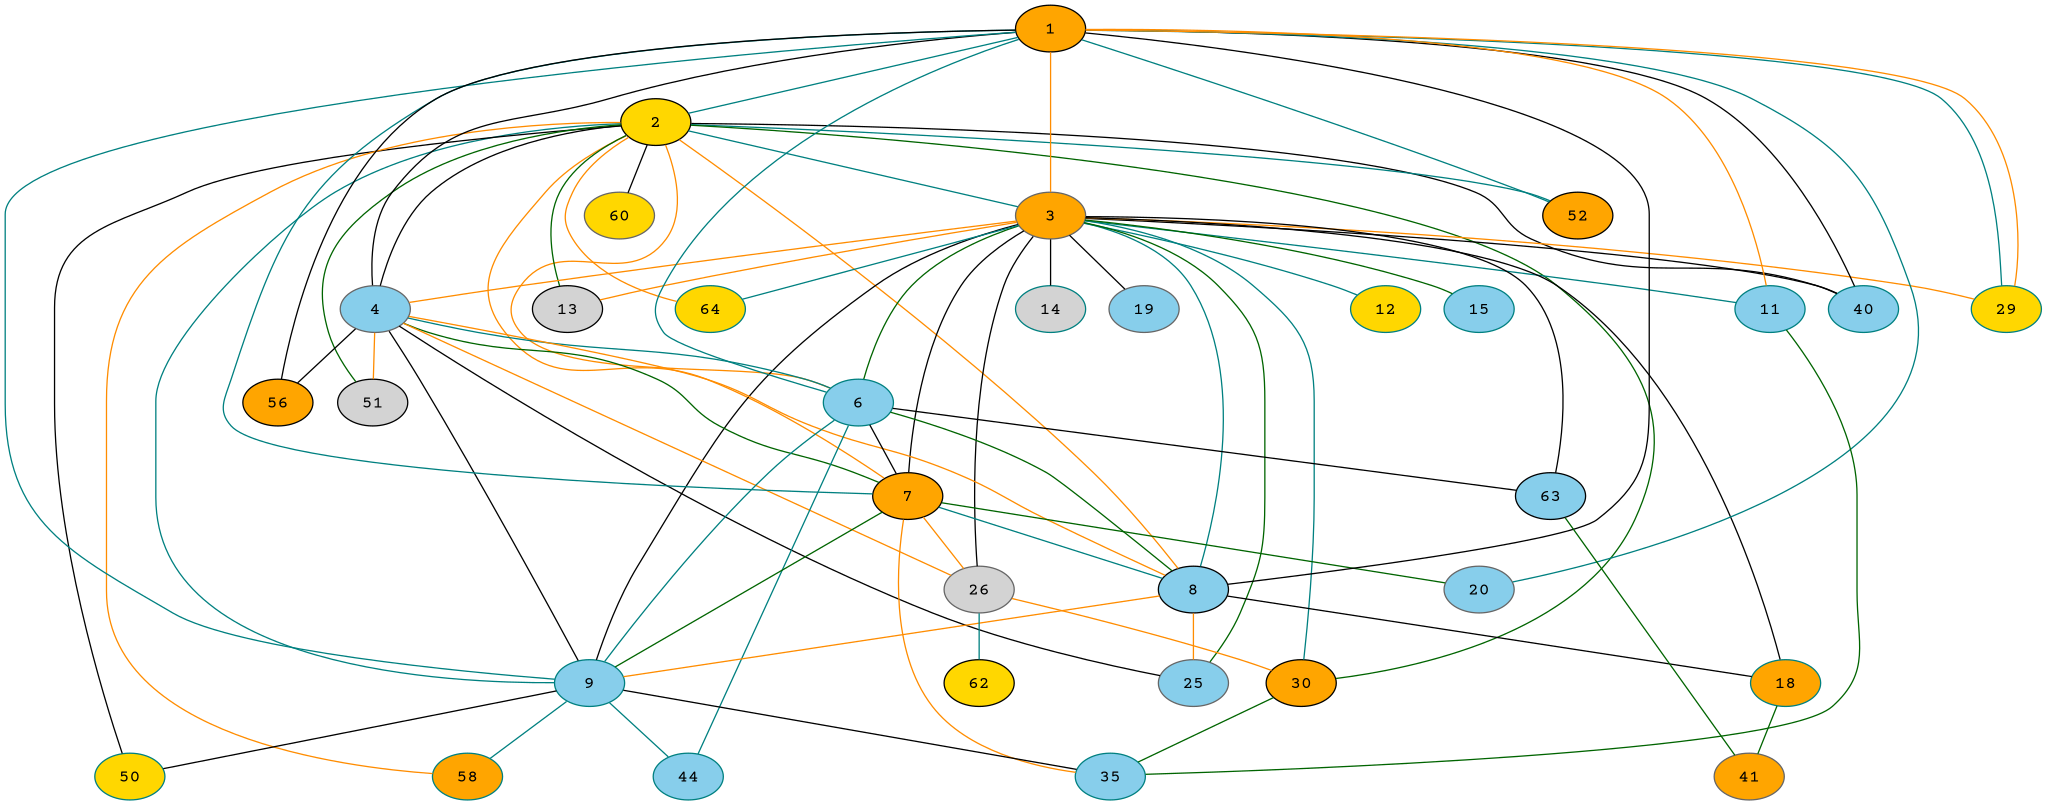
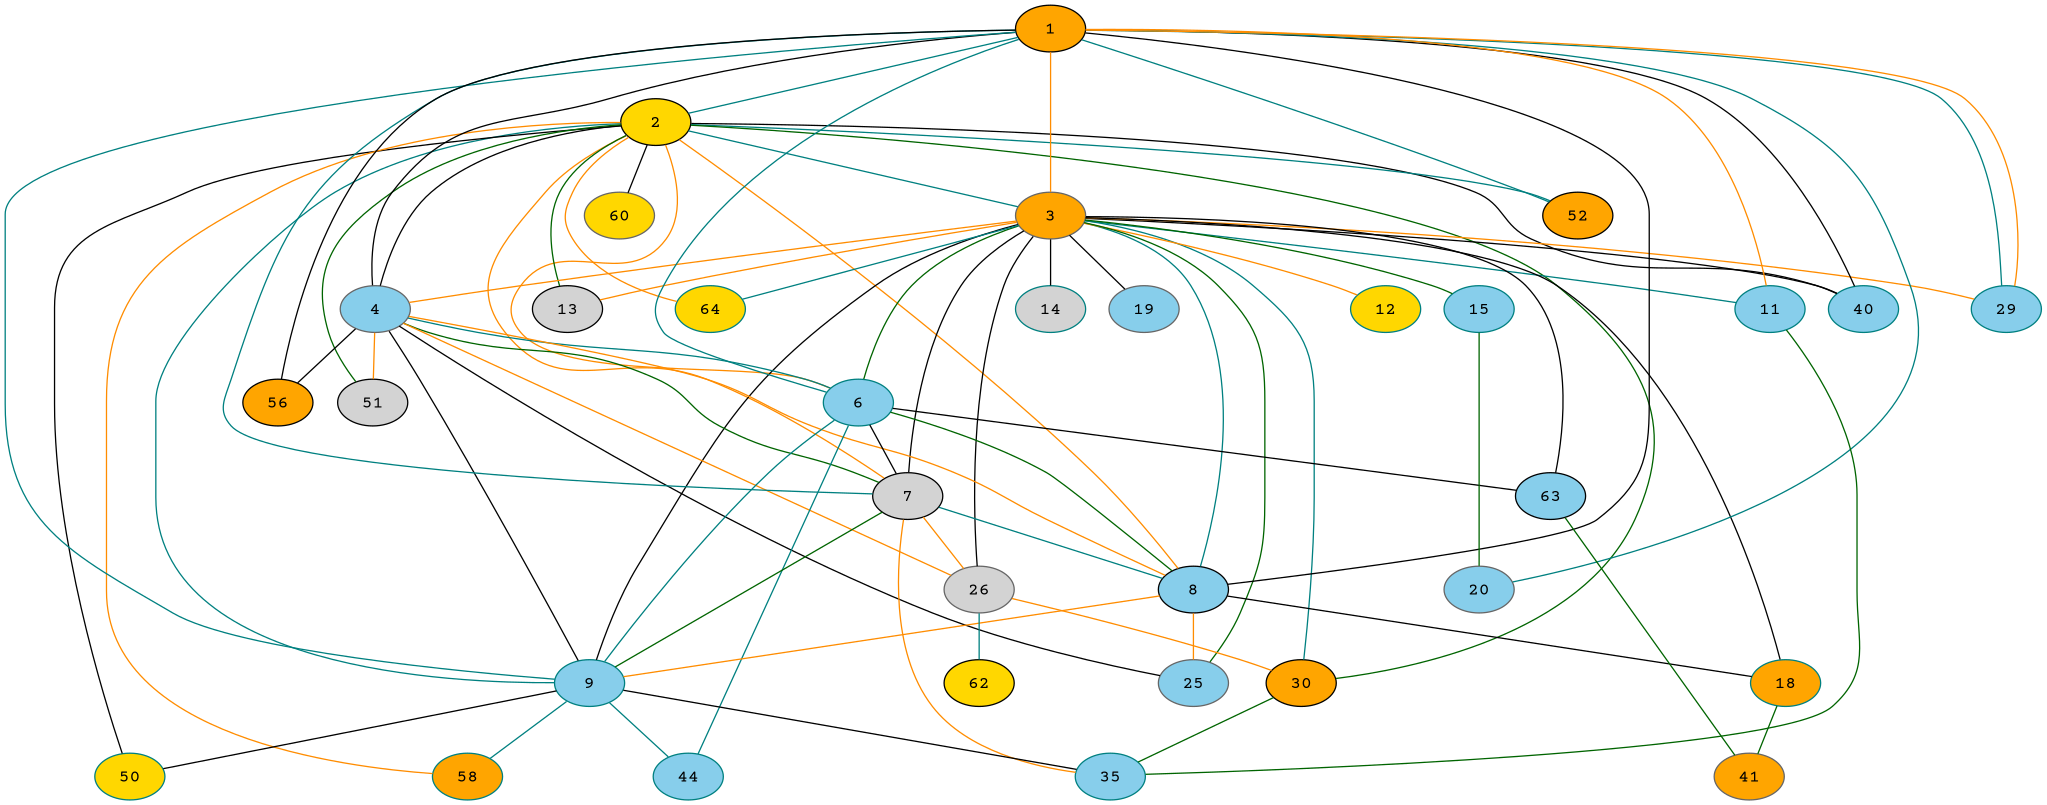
edge "3" -- "12": color teal -> darkorange
node "29": fillcolor gold -> skyblue
node "7": fillcolor orange -> lightgrey
edge "7" -- "20": now "15" -- "20"
